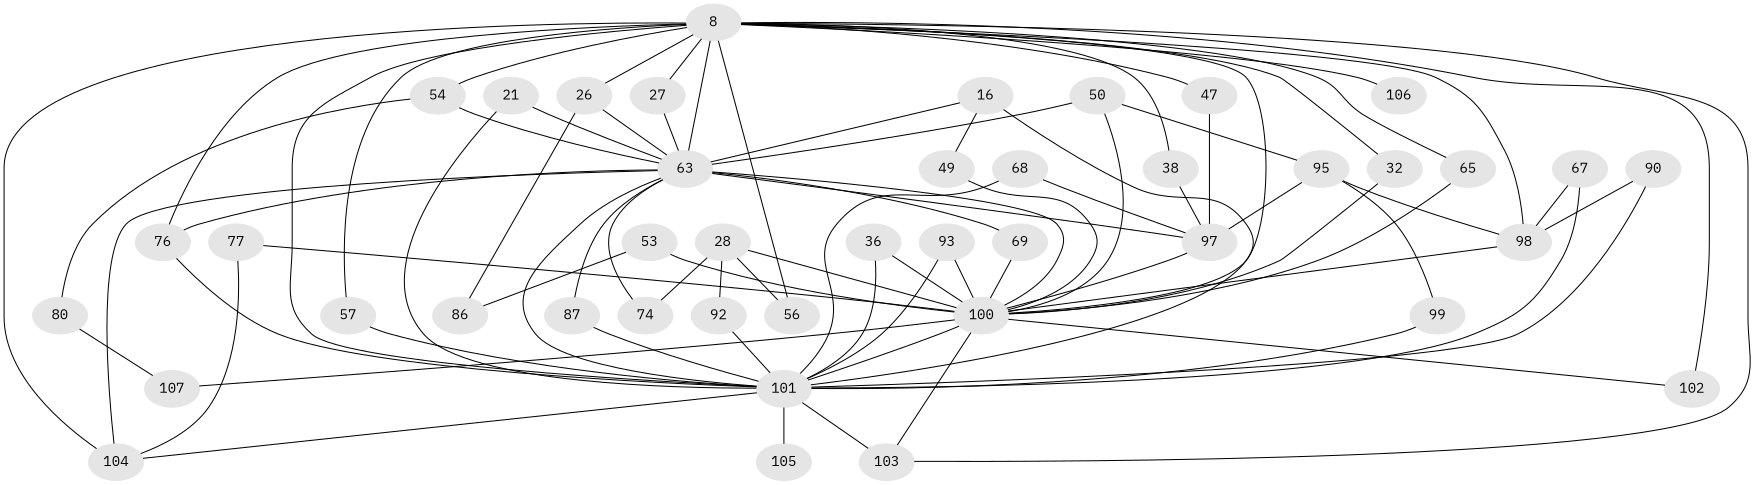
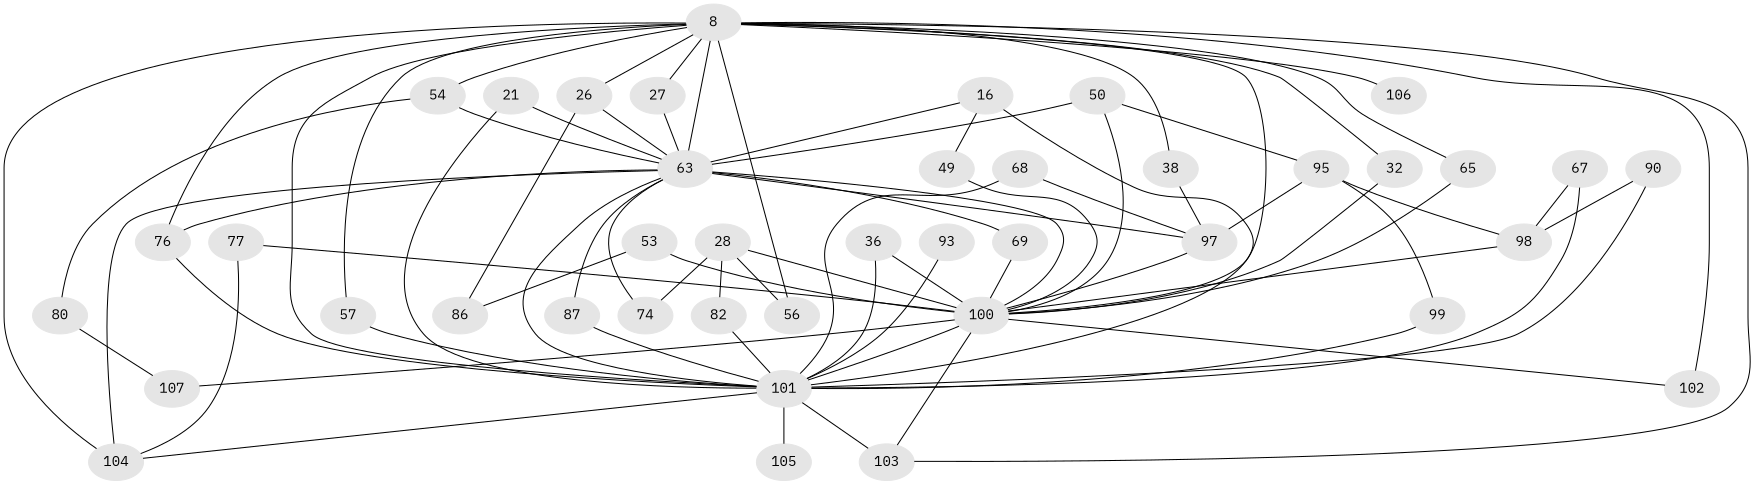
edge "8" -- "98": removed
node "47": removed
edge "93" -- "100": removed
node "92": label "92" -> "82"
